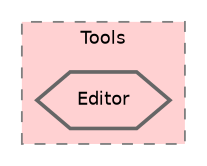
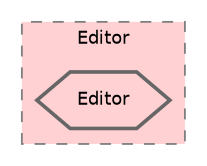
cluster "Tools": label "Tools" -> "Editor"
